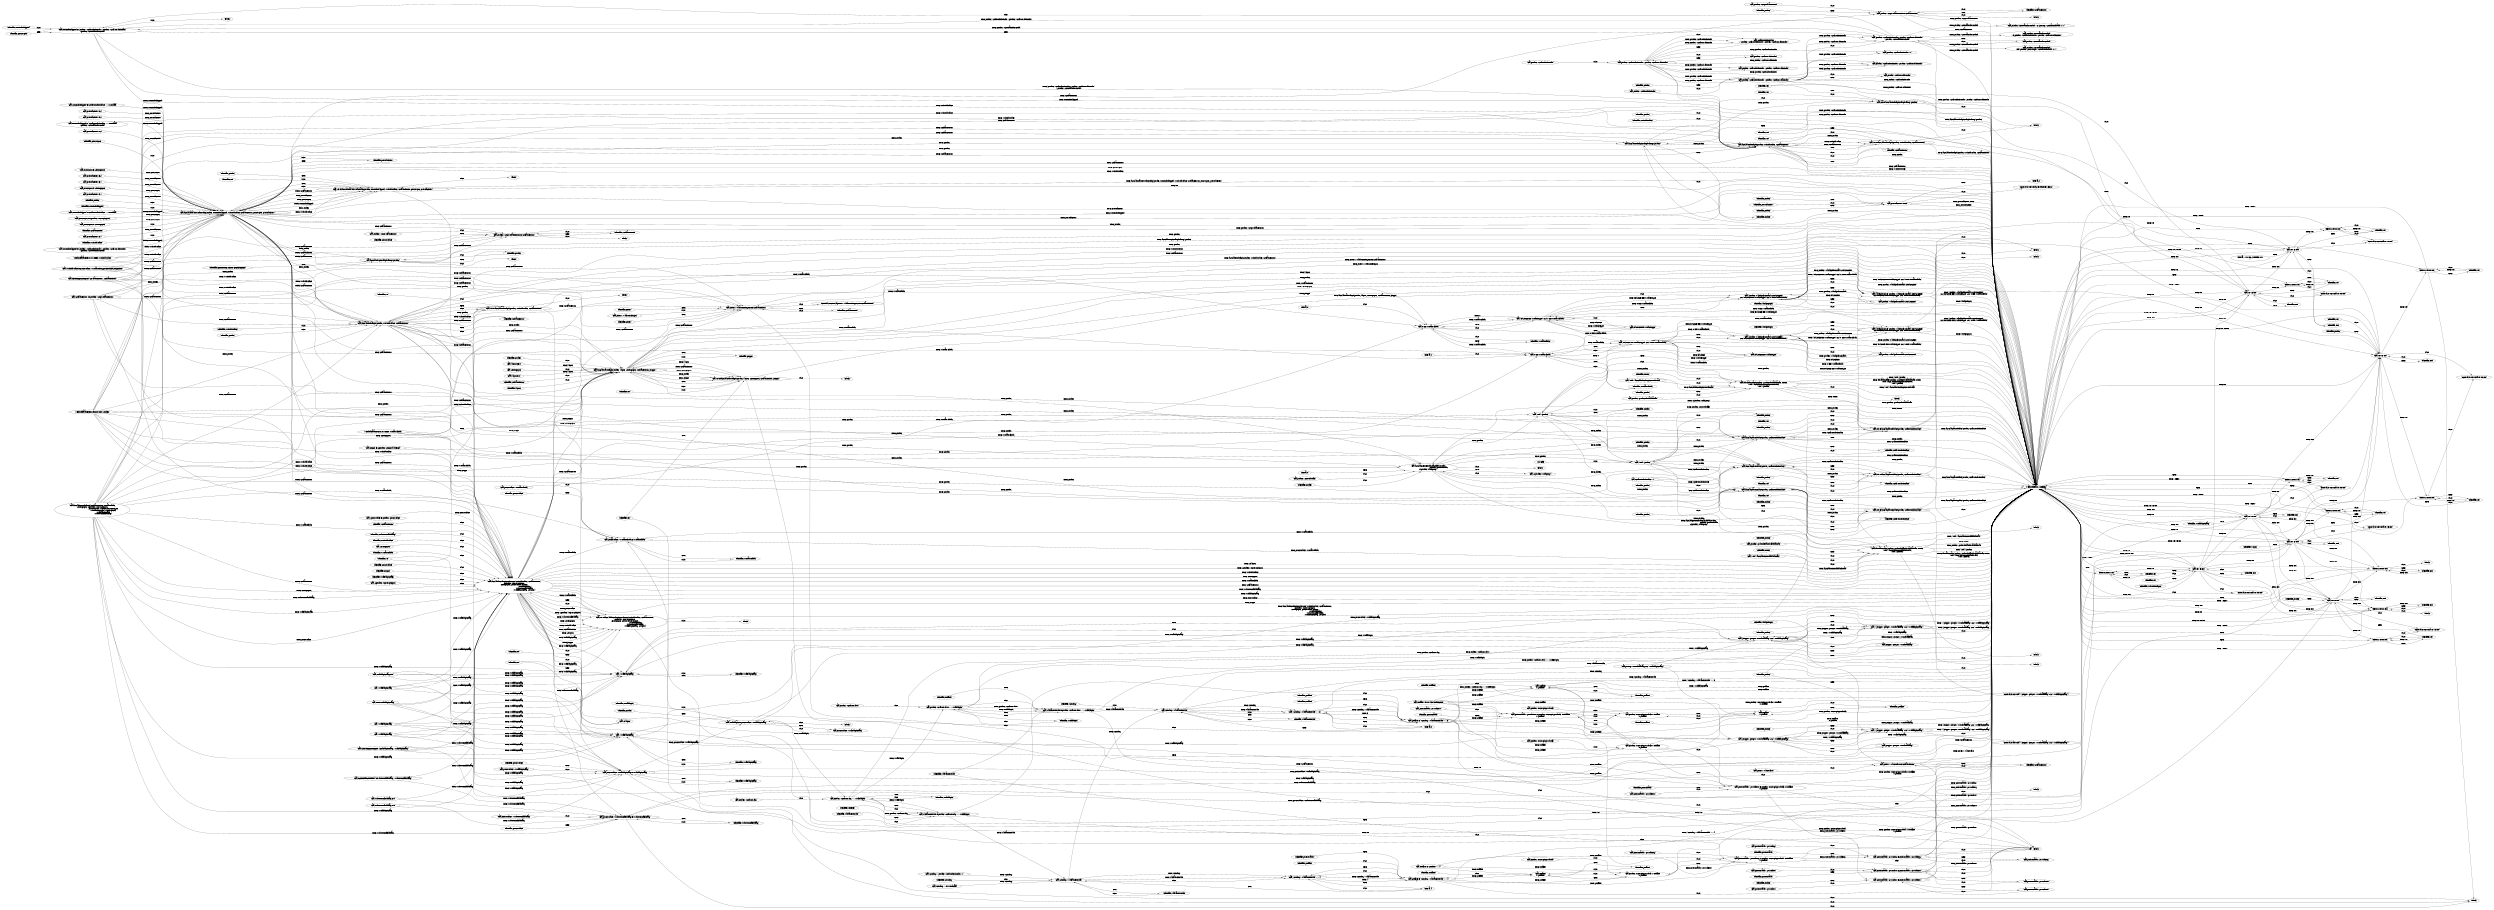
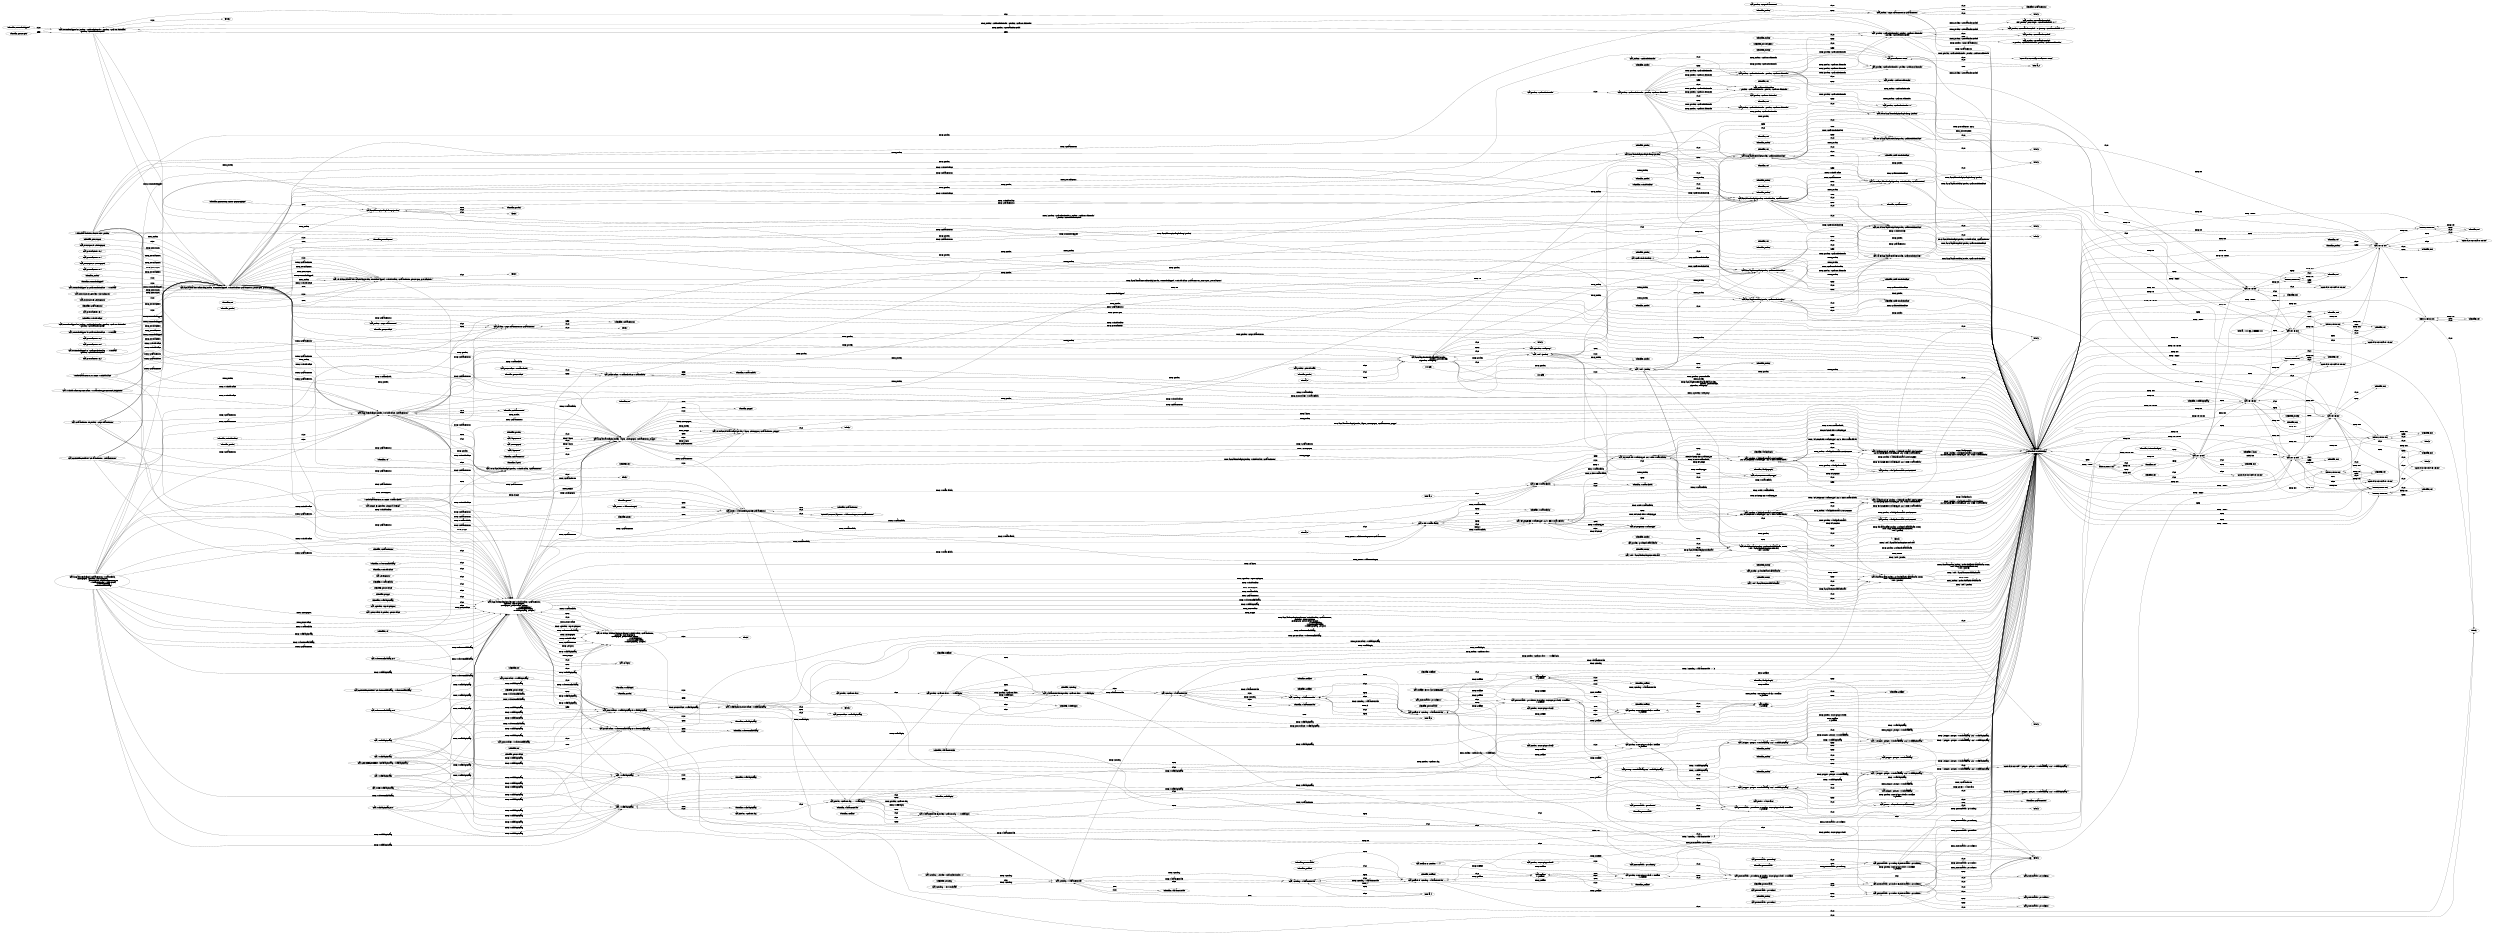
edge "(Literal,2)" -> "(Call,prev_slice_err == 2)": added, label "AST:"
node "1001651": added
node "(MethodReturn,WORD32)": label "(MethodReturn,WORD32)" -> "(MethodReturn,ERROR32)"
